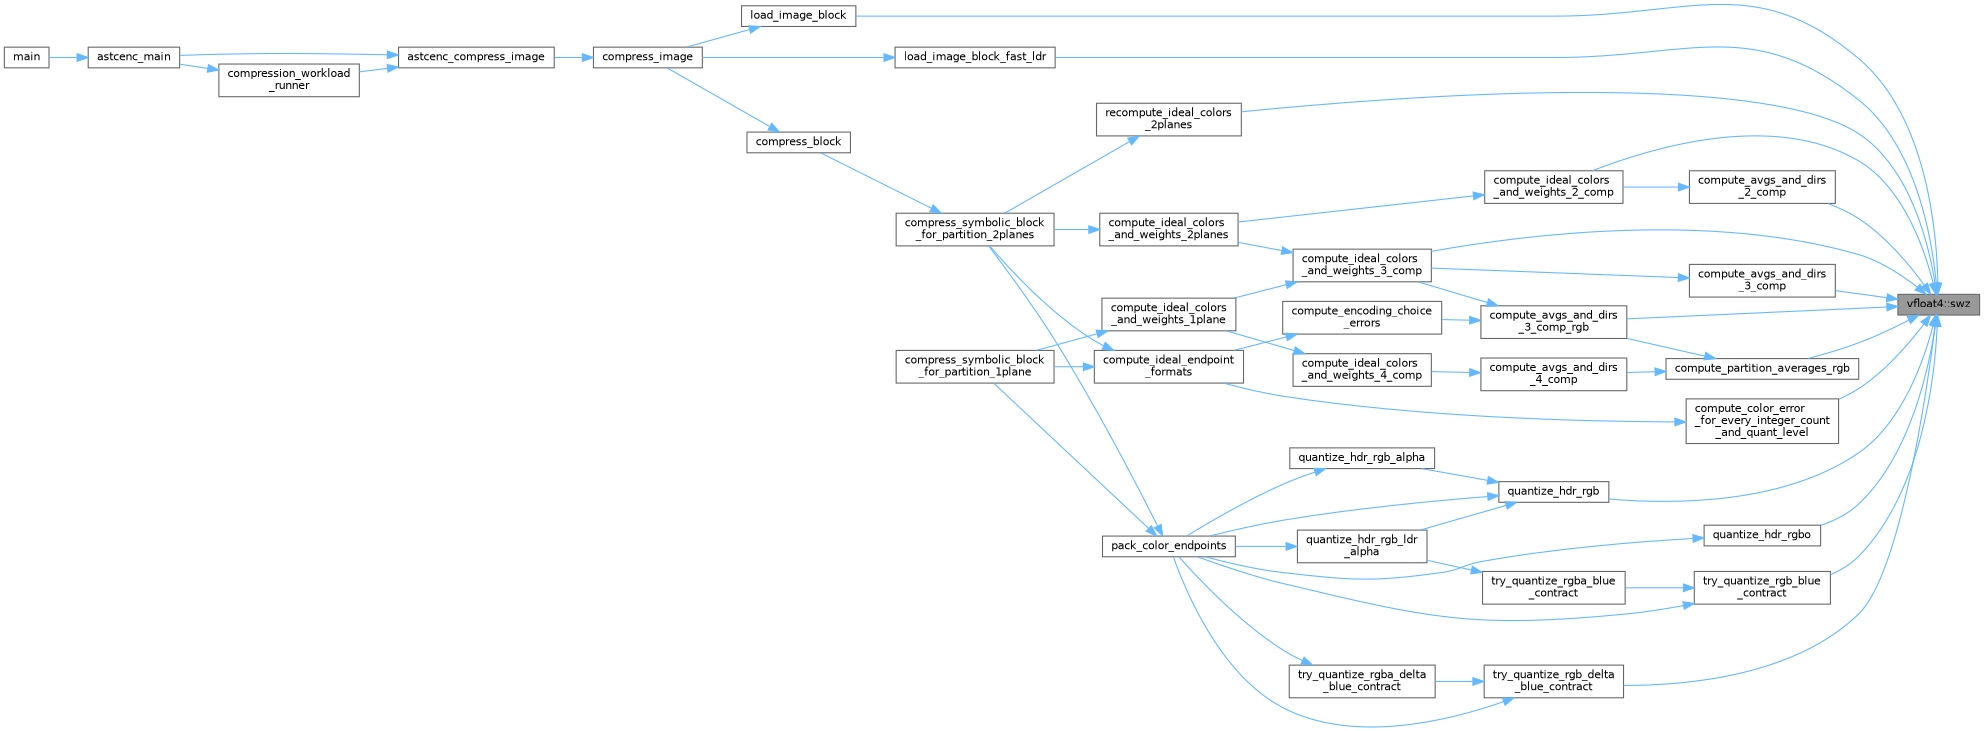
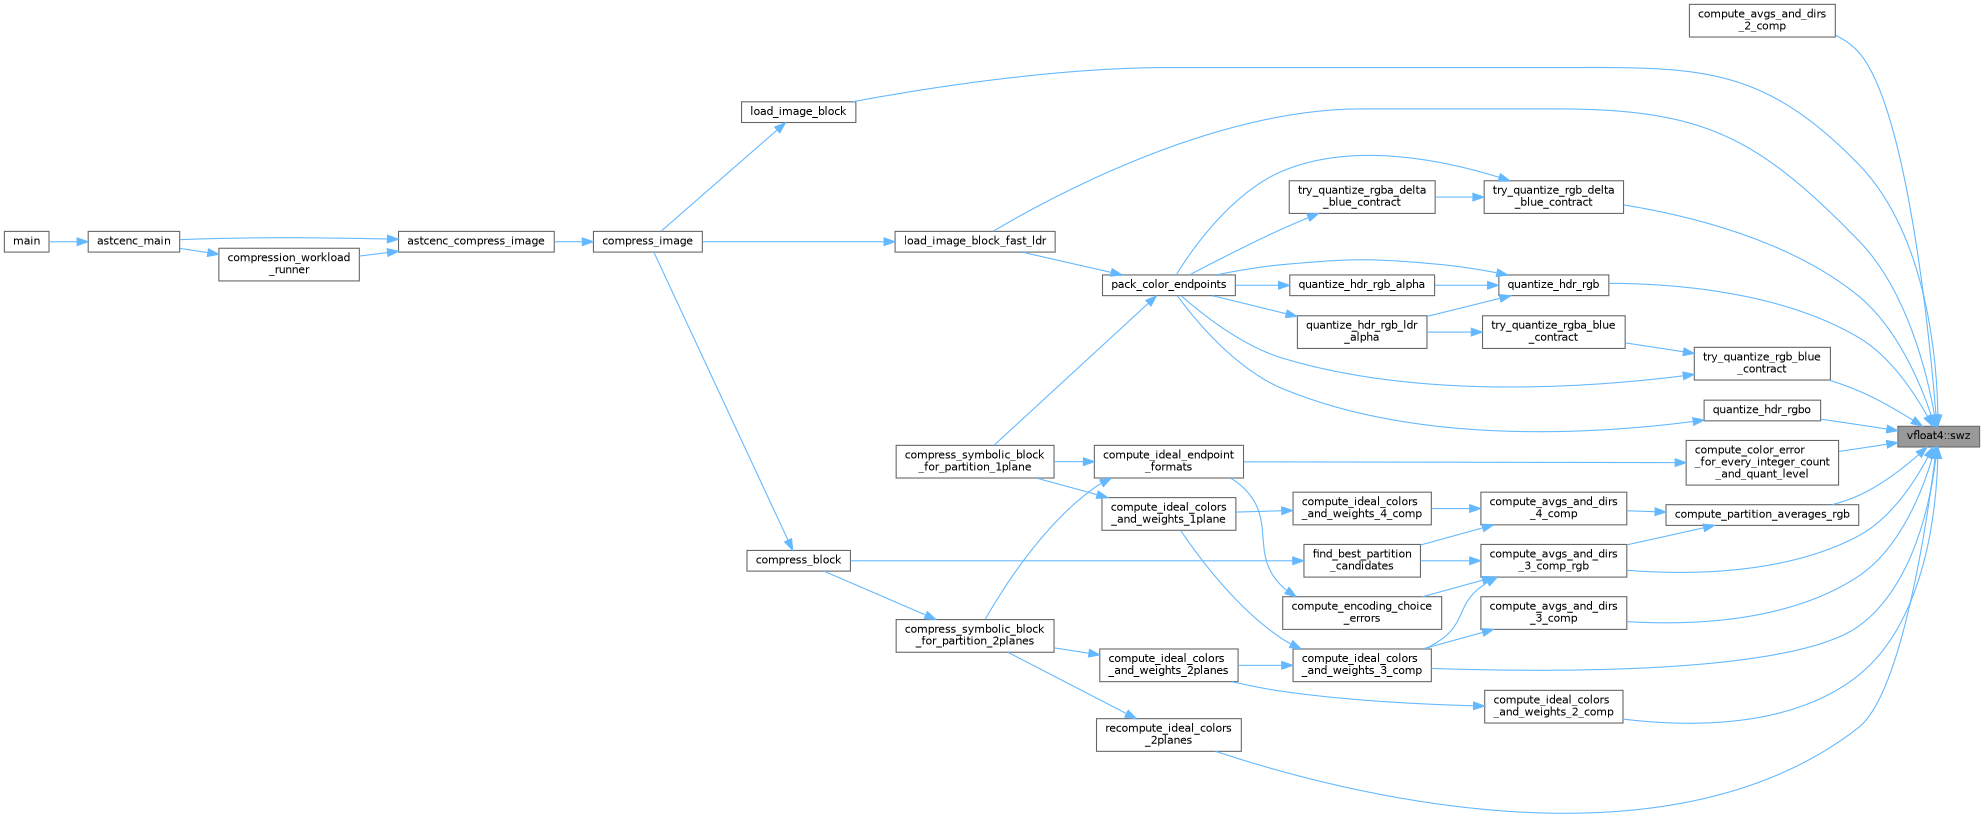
edge "compute_ideal_colors _and_weights_2_comp" -> "compute_avgs_and_dirs _2_comp": removed
edge "compress_symbolic_block _for_partition_2planes" -> "pack_color_endpoints": now "load_image_block_fast_ldr" -> "pack_color_endpoints"
node "find_best_partition _candidates": added
